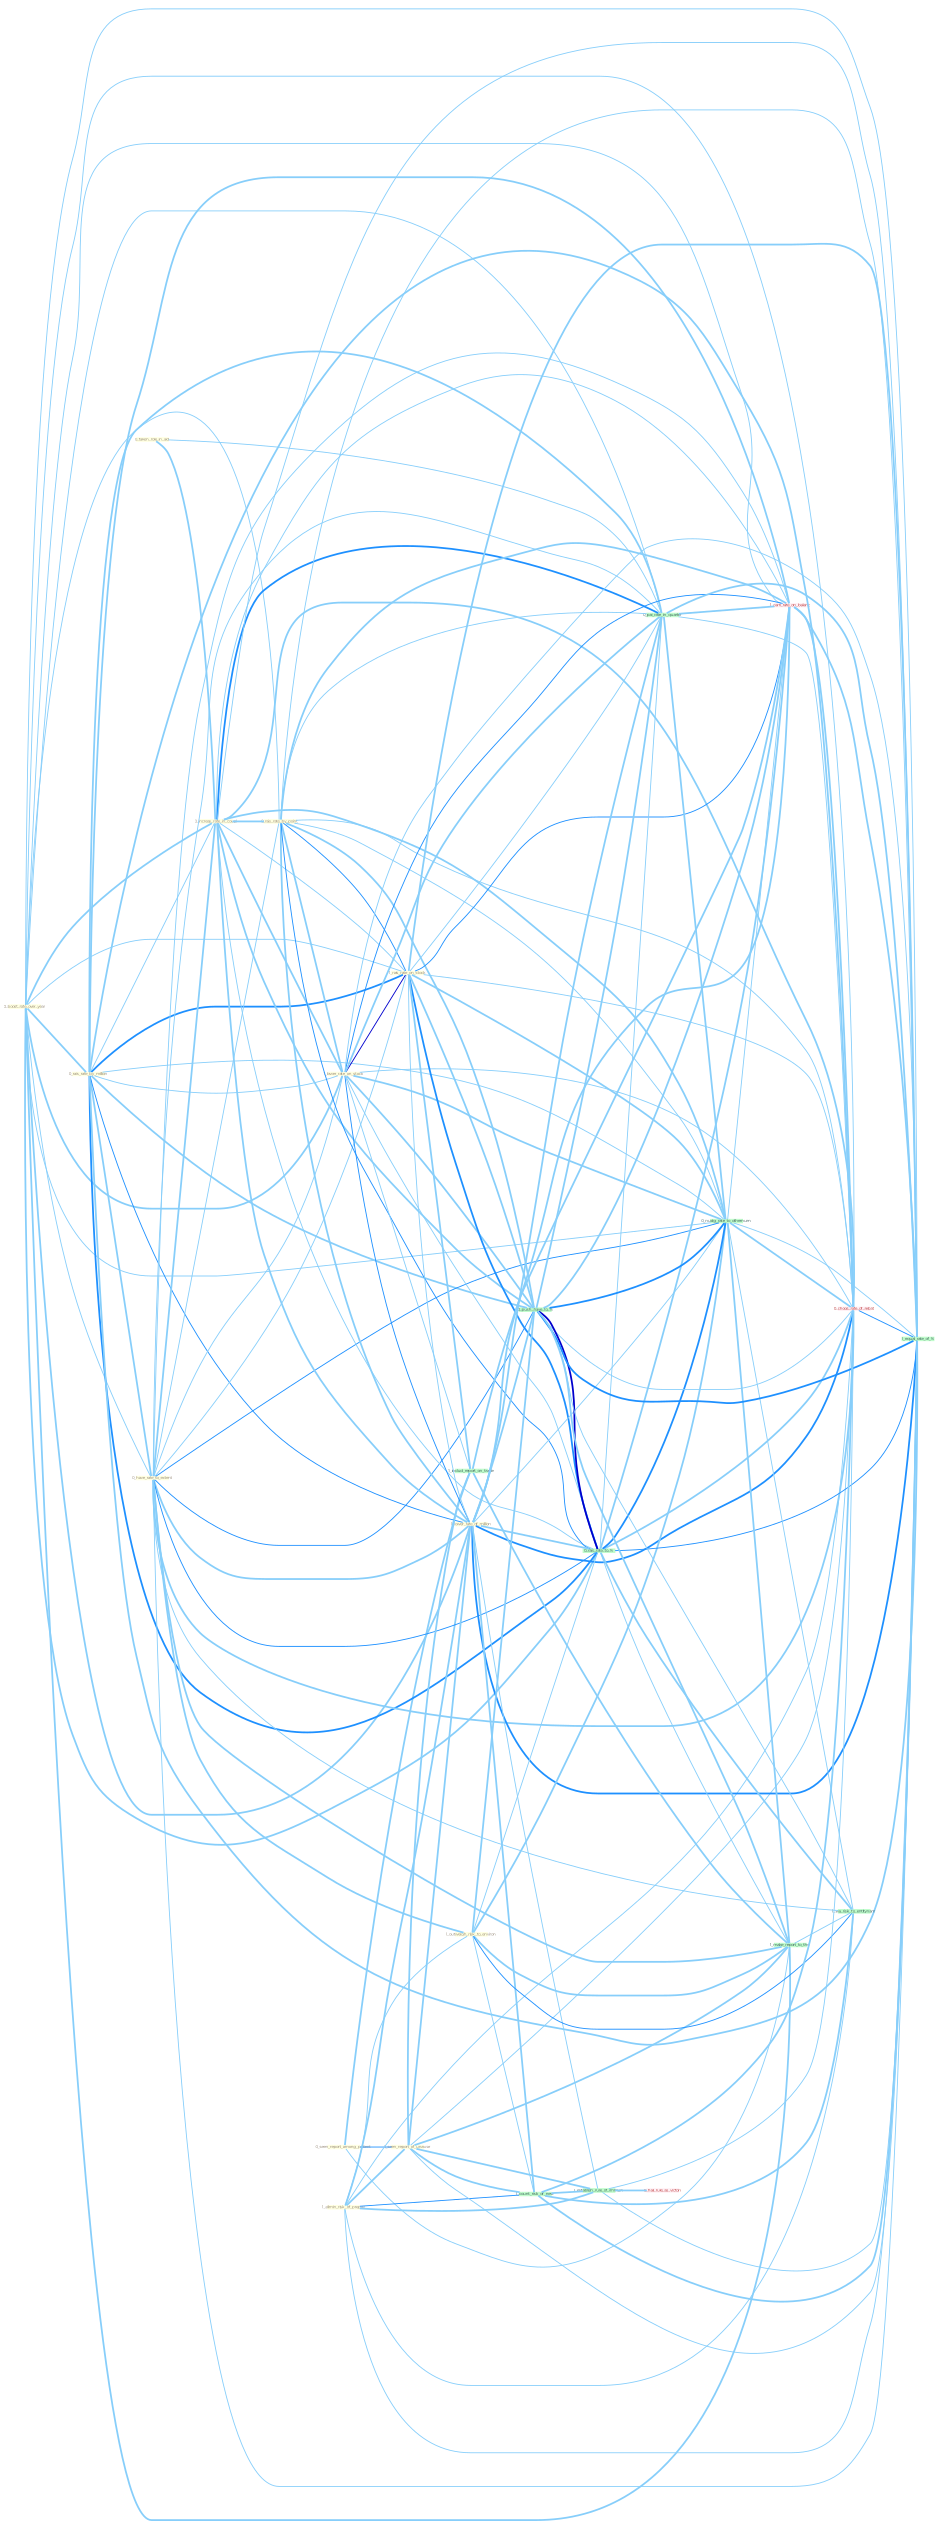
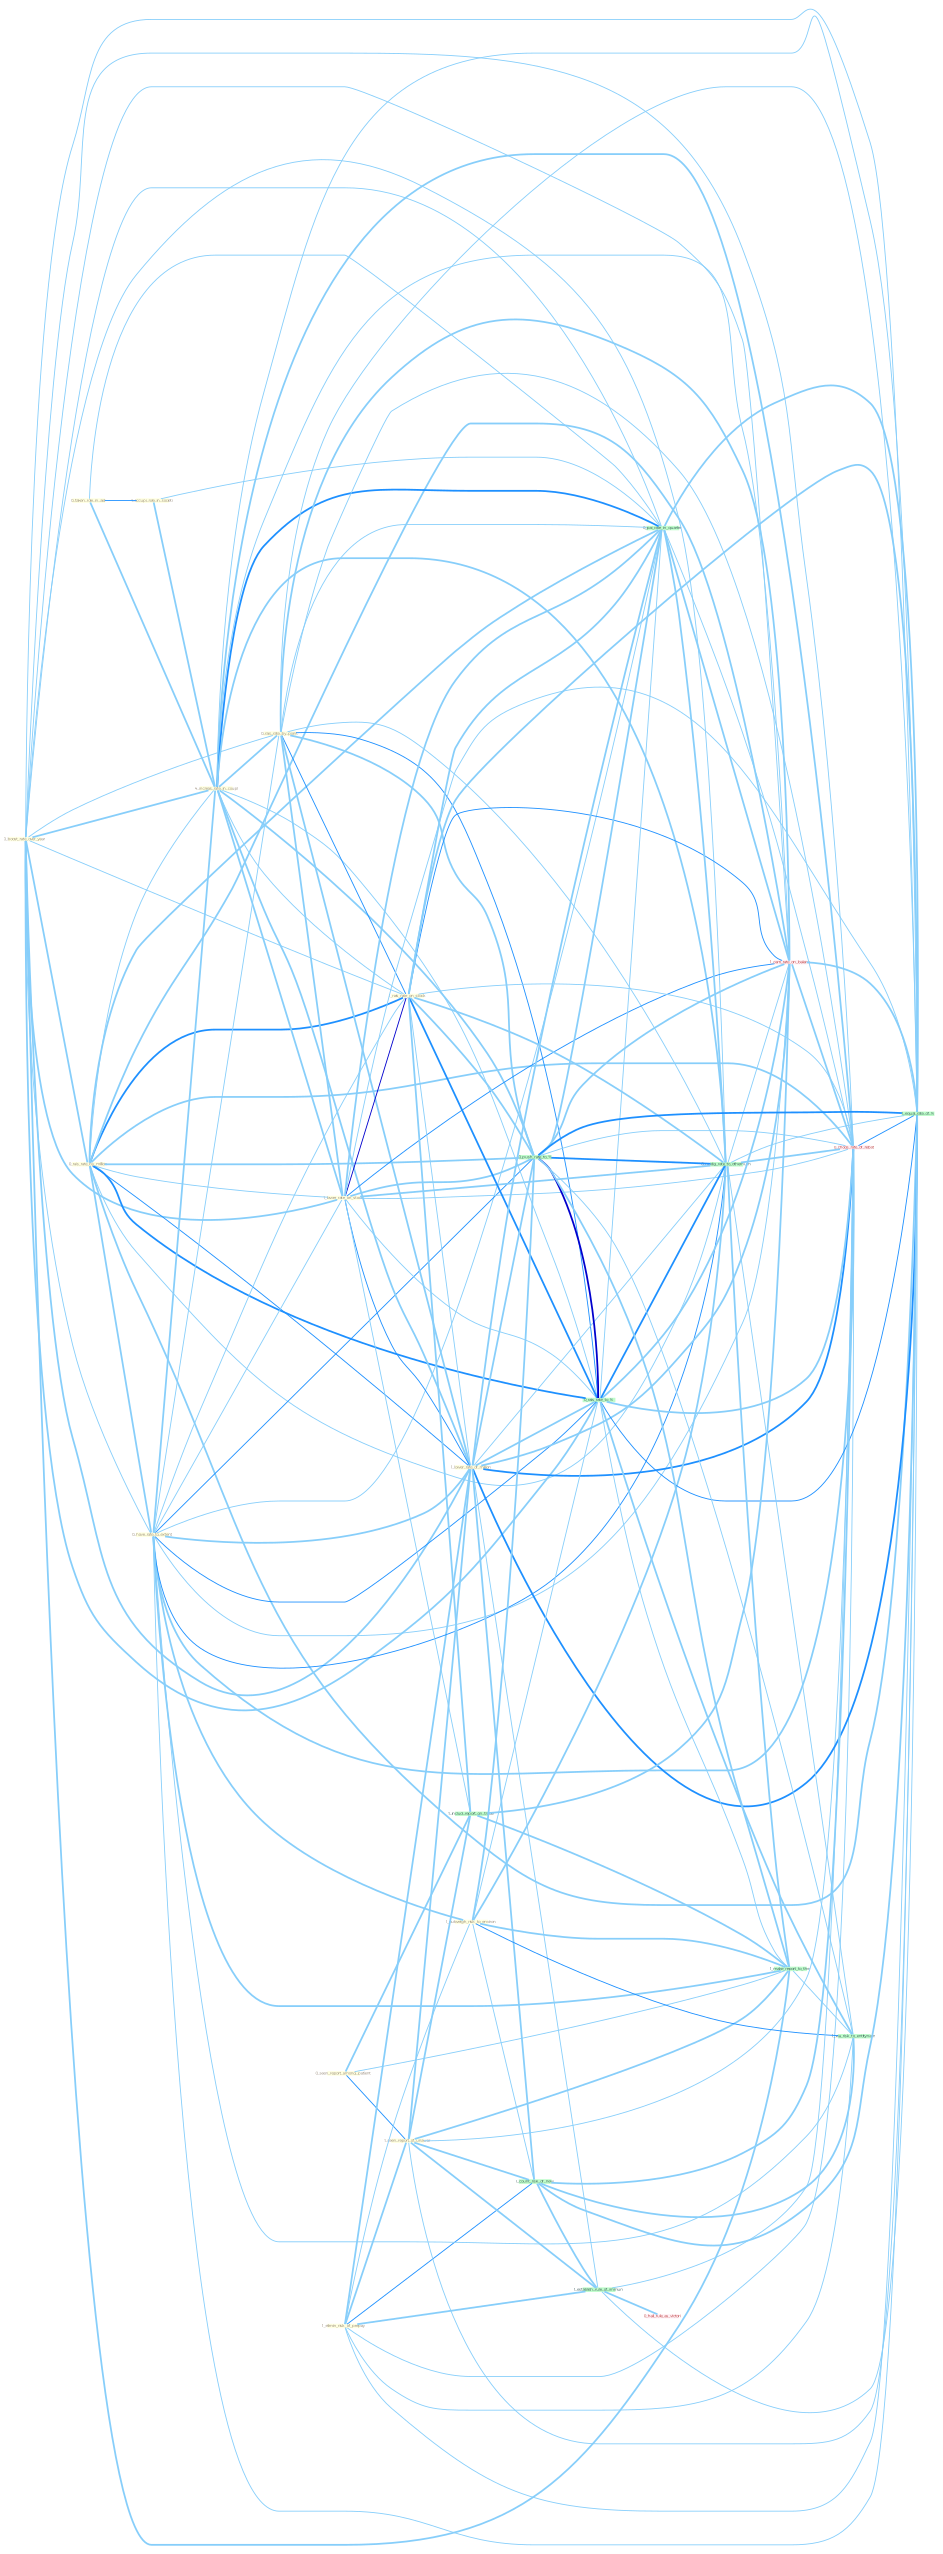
node "1_occupi_role_in_societi": added
edge "0_pai_rate_in_quarter" -- "1_rais_rate_on_stock": style solid -> bold
node "0_increas_rate_in_coupl": label "0_increas_rate_in_coupl" -> "4_increas_rate_in_coupl"
node "0_push_have_to_%": label "0_push_have_to_%" -> "0_push_rate_to_%"
